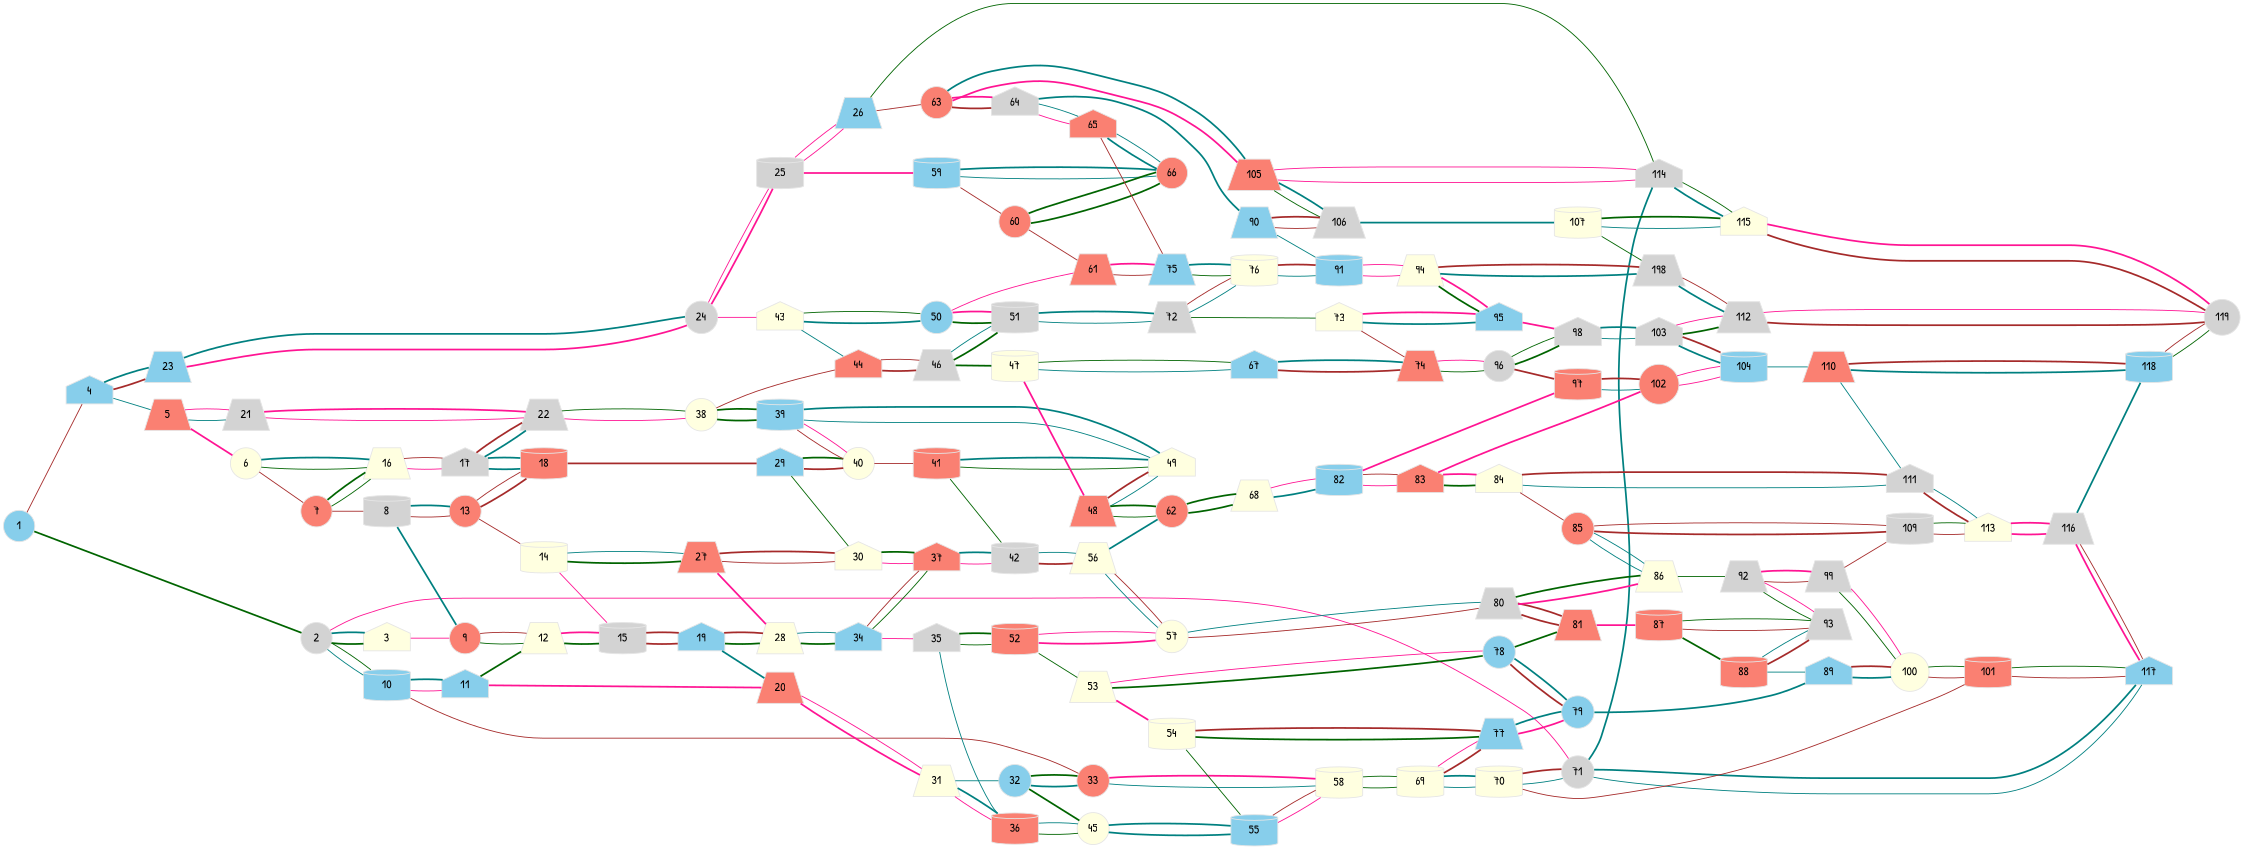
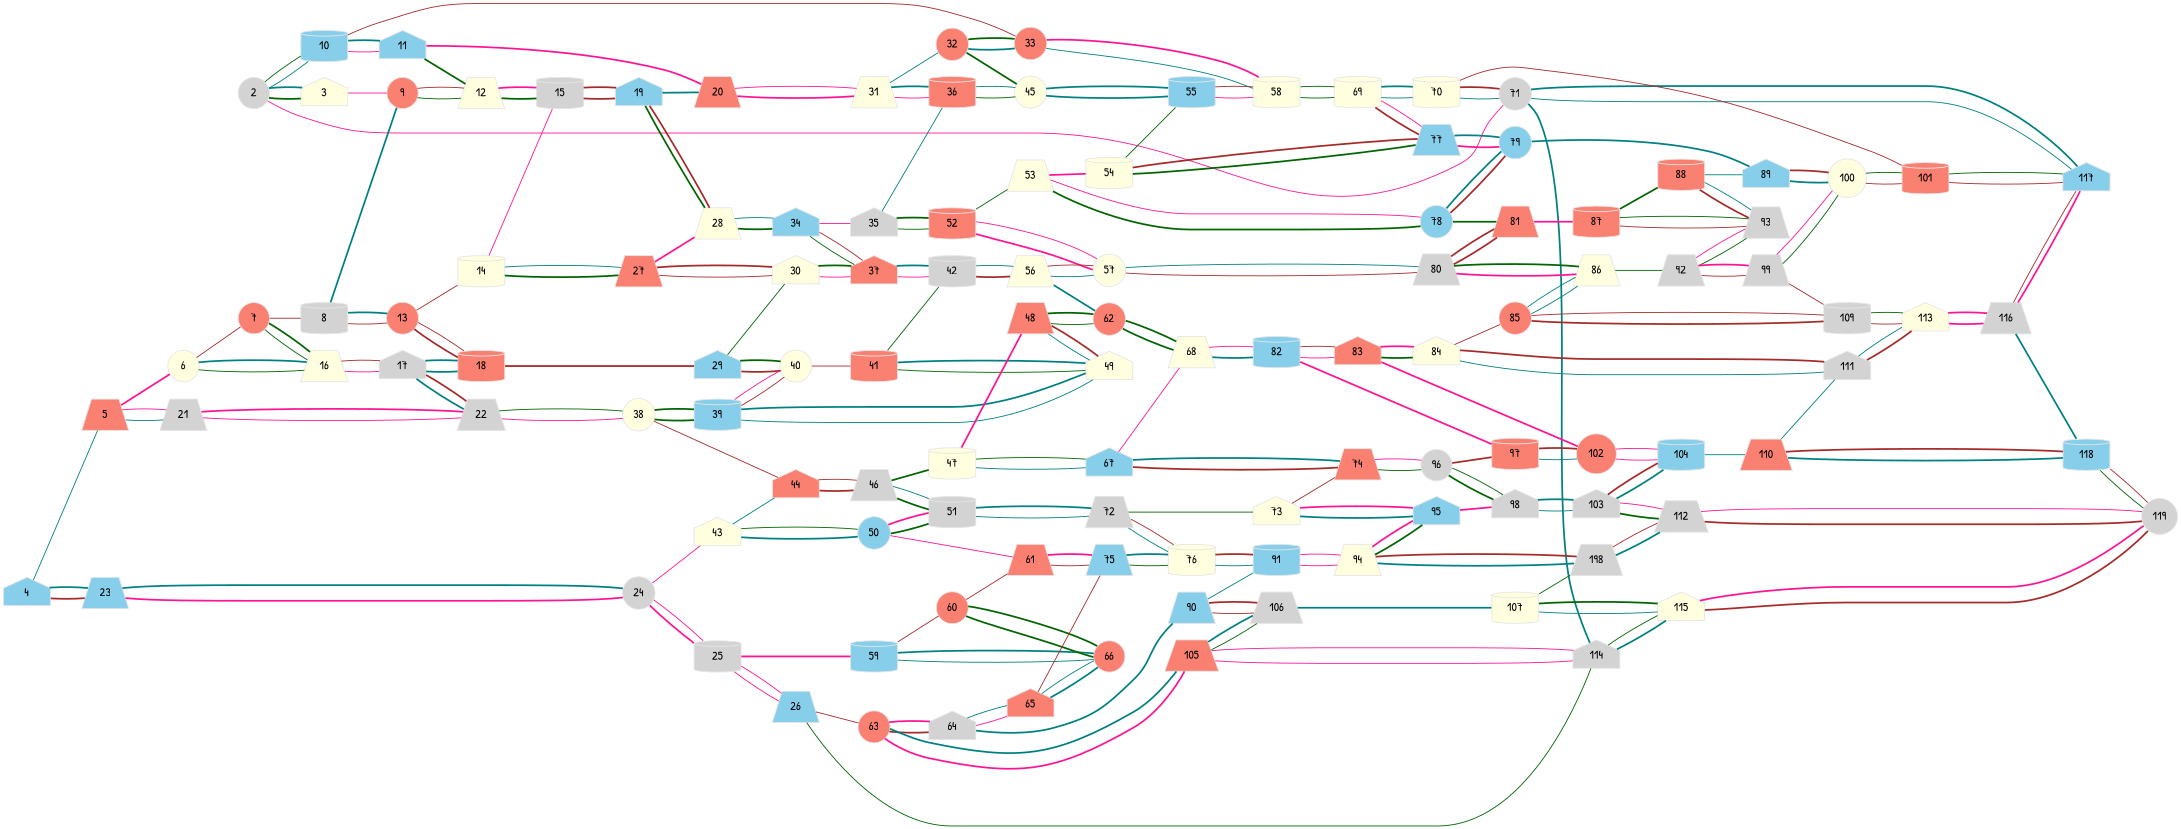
edge "68" -- "67": added
node "1": removed
node "32": fillcolor skyblue -> salmon
